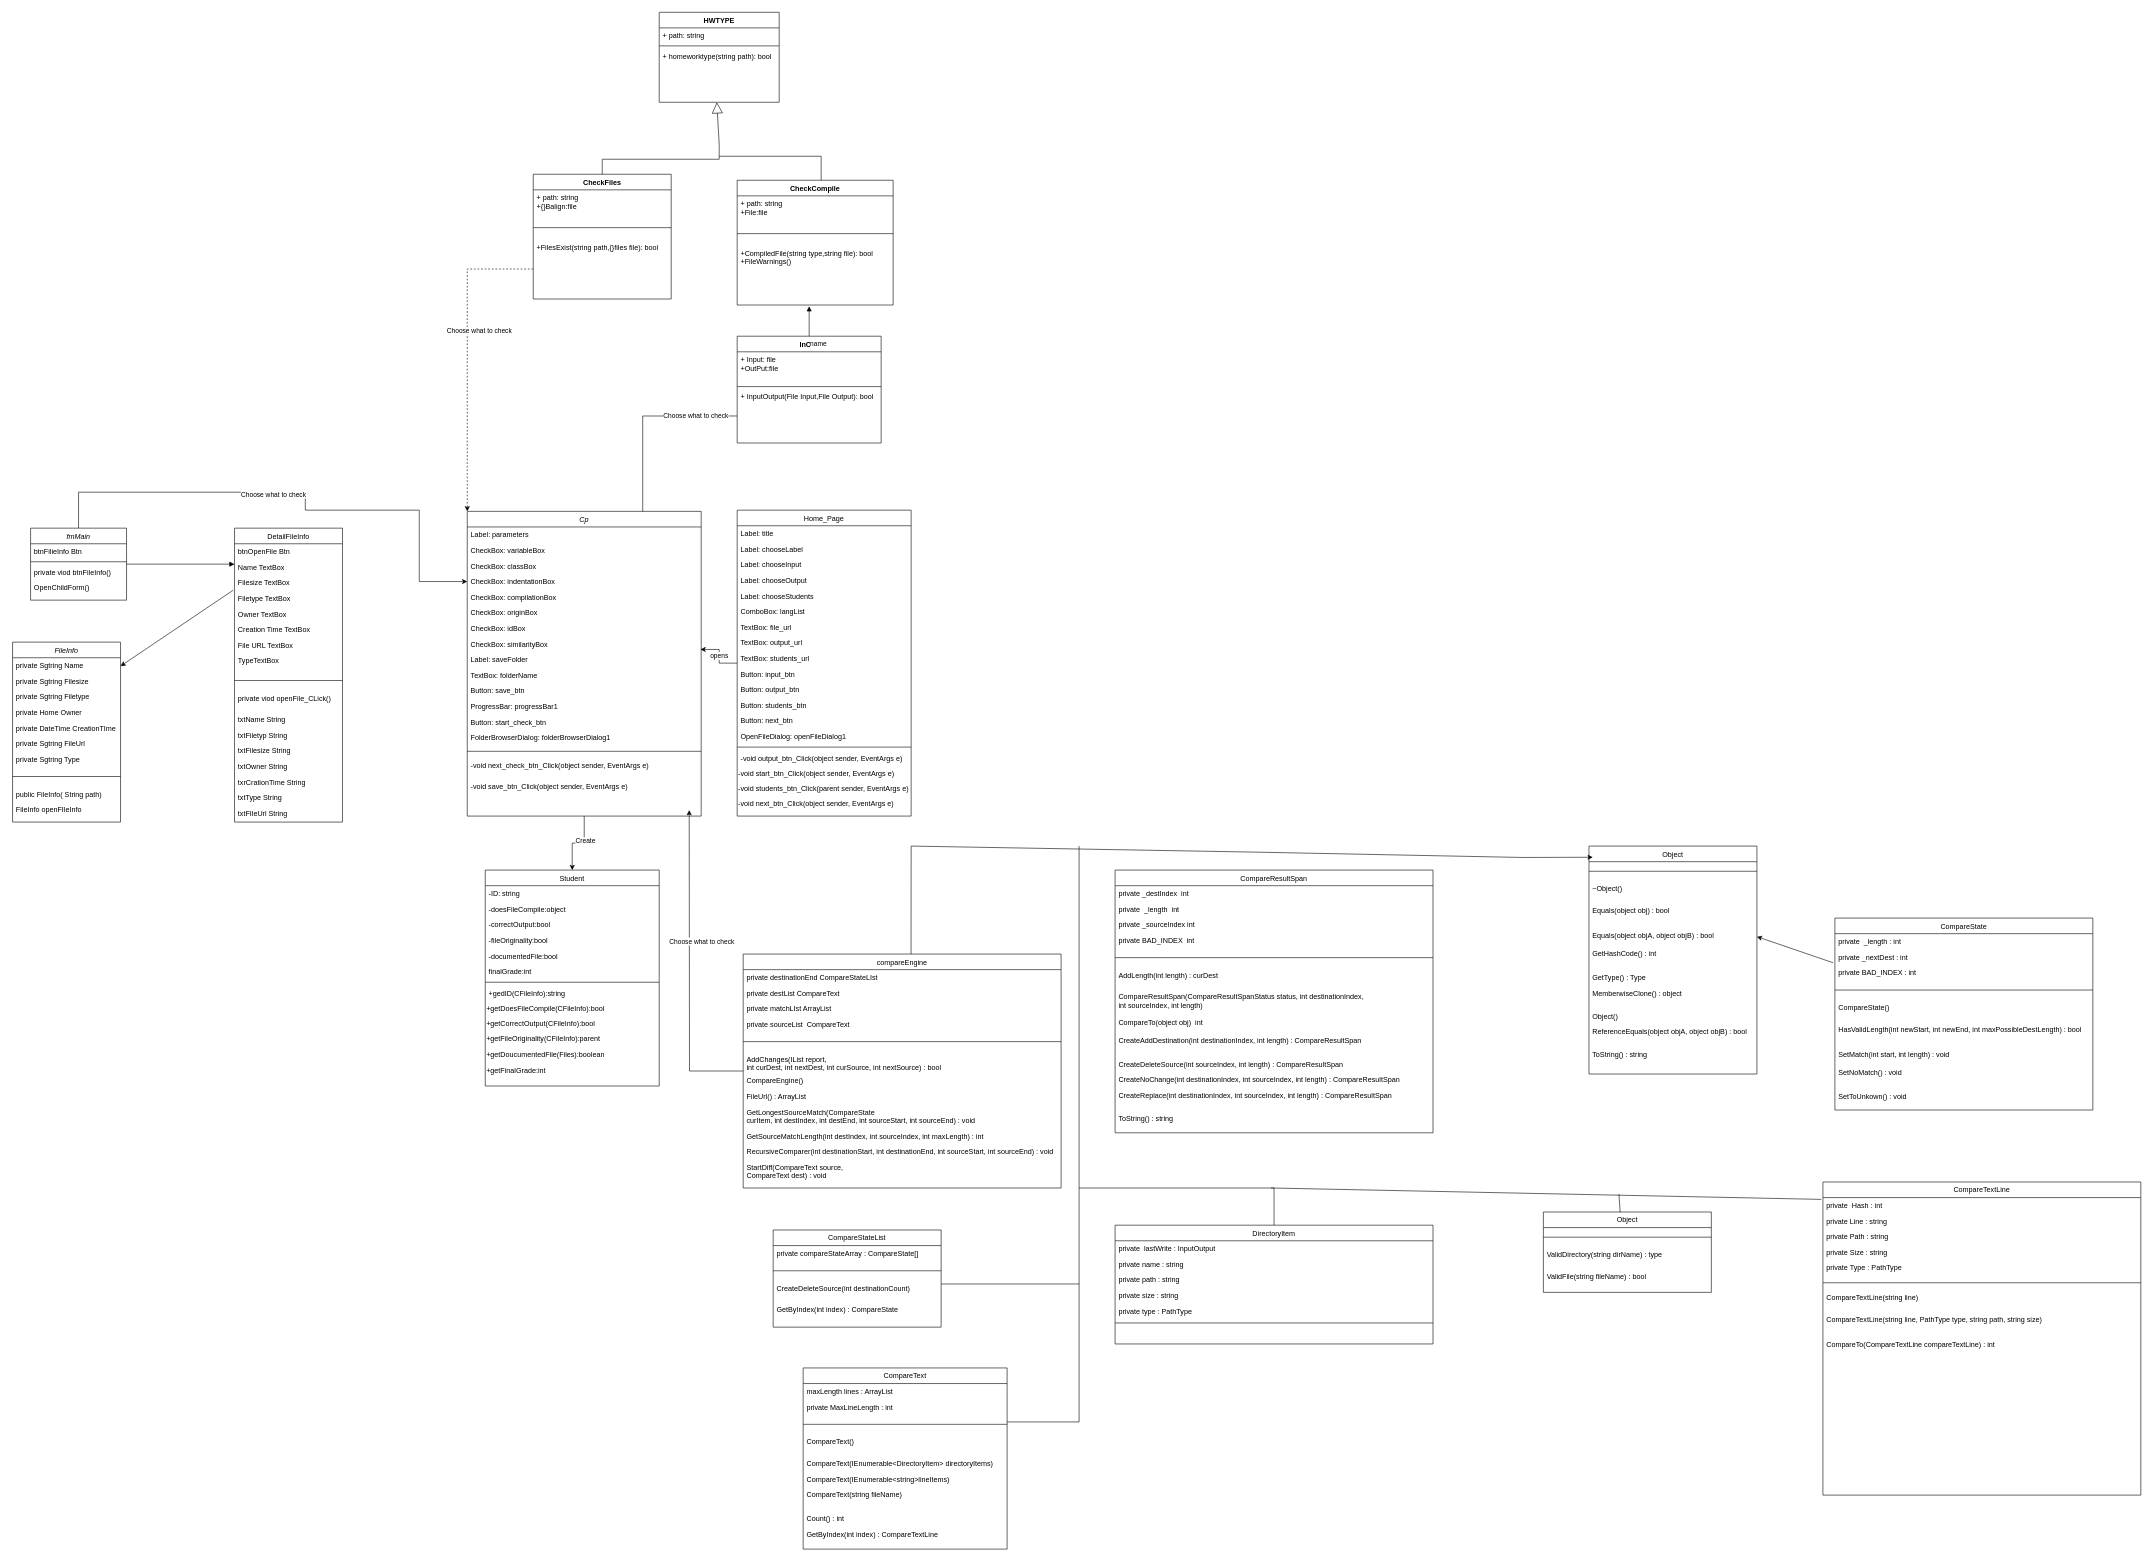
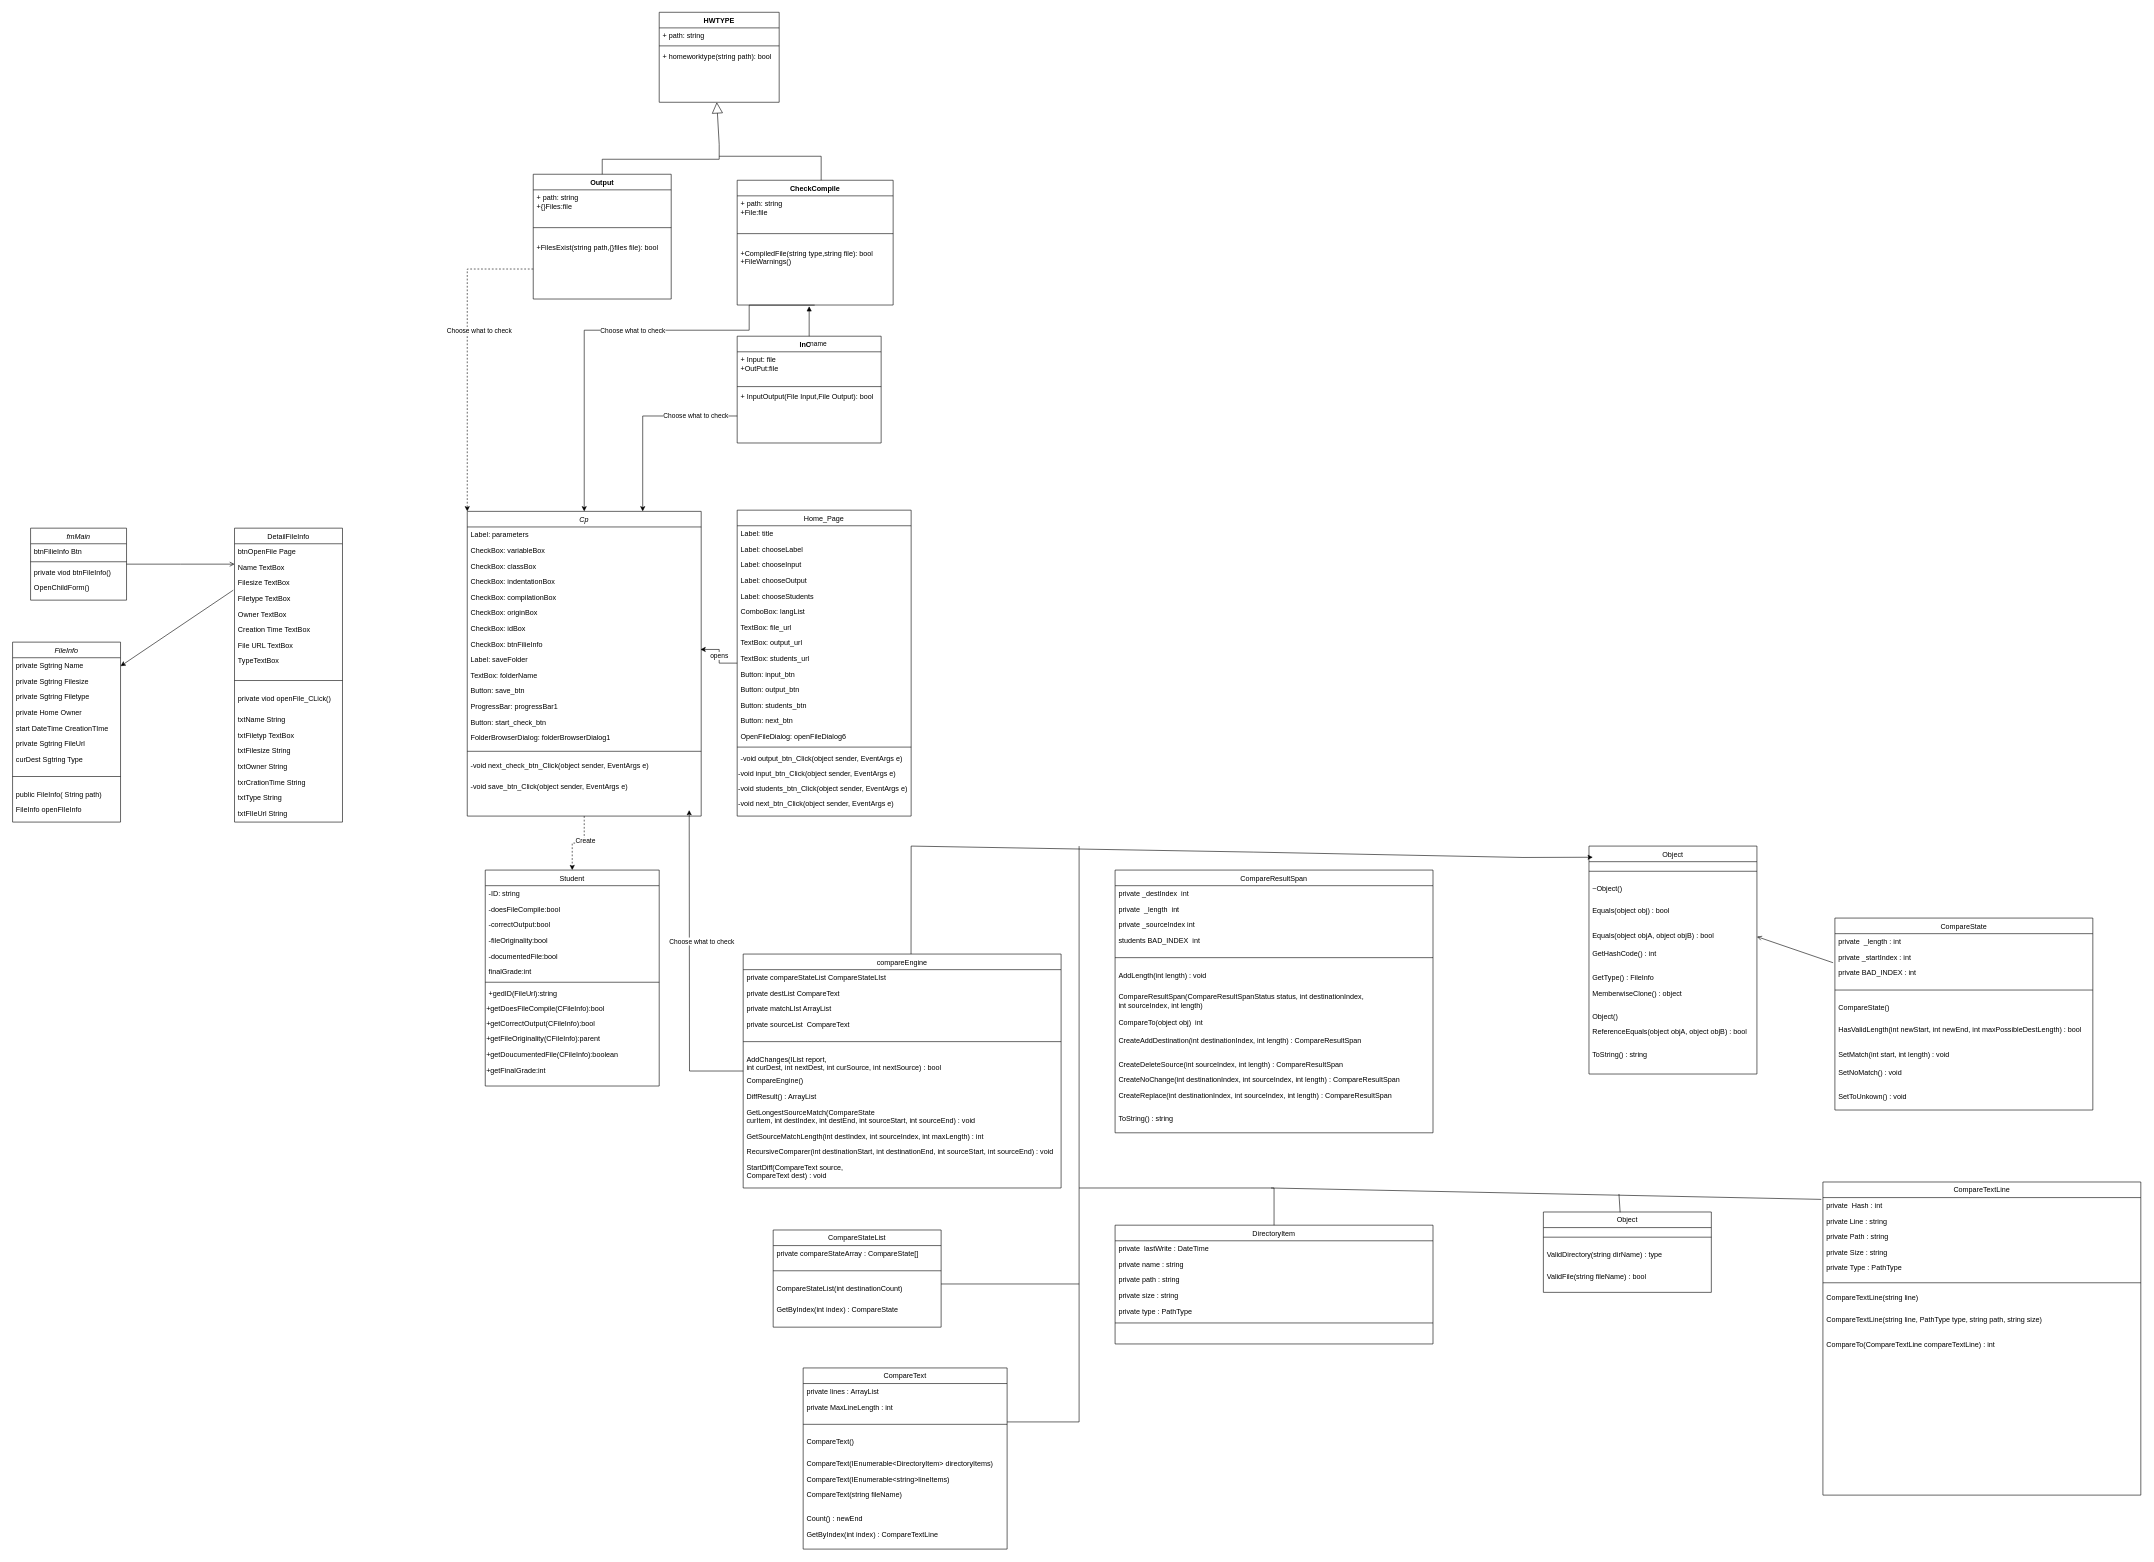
node "CheckFiles": label "CheckFiles" -> "Output"
node "+ path: string +{}Balign:file": label "+ path: string +{}Balign:file" -> "+ path: string +{}Files:file"
edge "+CompiledFile(string type,string file): bool +FileWarnings()" -> "Cp": added, label "Choose what to check"
edge "fmMain" -> "CheckBox: indentationBox": removed, label "Choose what to check"
edge "+ InputOutput(File Input,File Output): bool" -- "Cp": arrowhead none -> classic
node "btnOpenFile Btn": label "btnOpenFile Btn" -> "btnOpenFile Page"
edge "fmMain" -> "DetailFileInfo": arrowhead block -> open
node "CheckBox: similarityBox": label "CheckBox: similarityBox" -> "CheckBox: btnFilieInfo"
node "private DateTime CreationTIme": label "private DateTime CreationTIme" -> "start DateTime CreationTIme"
node "txtFiletyp String": label "txtFiletyp String" -> "txtFiletyp TextBox"
node "OpenFileDialog: openFileDialog1": label "OpenFileDialog: openFileDialog1" -> "OpenFileDialog: openFileDialog6"
node "private Sgtring Type": label "private Sgtring Type" -> "curDest Sgtring Type"
node "-void start_btn_Click(object sender, EventArgs e)": label "-void start_btn_Click(object sender, EventArgs e)" -> "-void input_btn_Click(object sender, EventArgs e)"
node "-void students_btn_Click(parent sender, EventArgs e)": label "-void students_btn_Click(parent sender, EventArgs e)" -> "-void students_btn_Click(object sender, EventArgs e)"
edge "Cp" -> "Student": style solid -> dashed
node "-doesFileCompile:object": label "-doesFileCompile:object" -> "-doesFileCompile:bool"
edge "private BAD_INDEX : int" -> "Equals(object objA, object objB) : bool": arrowhead classic -> open
node "private BAD_INDEX int": label "private BAD_INDEX int" -> "students BAD_INDEX int"
node "private _nextDest : int": label "private _nextDest : int" -> "private _startIndex : int"
node "AddLength(int length) : curDest": label "AddLength(int length) : curDest" -> "AddLength(int length) : void"
node "private destinationEnd CompareStateLIst": label "private destinationEnd CompareStateLIst" -> "private compareStateList CompareStateLIst"
node "GetType() : Type": label "GetType() : Type" -> "GetType() : FileInfo"
node "+gedID(CFileInfo):string": label "+gedID(CFileInfo):string" -> "+gedID(FileUrl):string"
node "+getDoucumentedFile(Files):boolean": label "+getDoucumentedFile(Files):boolean" -> "+getDoucumentedFile(CFileInfo):boolean"
node "FileUrl() : ArrayList": label "FileUrl() : ArrayList" -> "DiffResult() : ArrayList"
node "private lastWrite : InputOutput": label "private lastWrite : InputOutput" -> "private lastWrite : DateTime"
node "CreateDeleteSource(int destinationCount)": label "CreateDeleteSource(int destinationCount)" -> "CompareStateList(int destinationCount)"
node "maxLength lines : ArrayList": label "maxLength lines : ArrayList" -> "private lines : ArrayList"
node "Count() : int": label "Count() : int" -> "Count() : newEnd"
